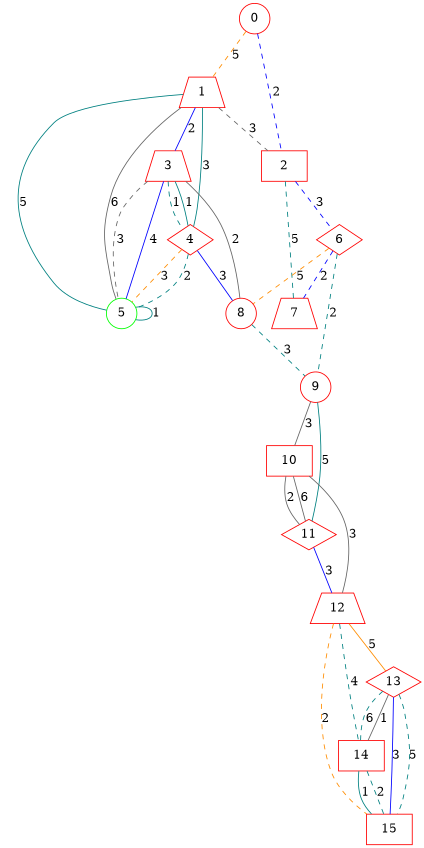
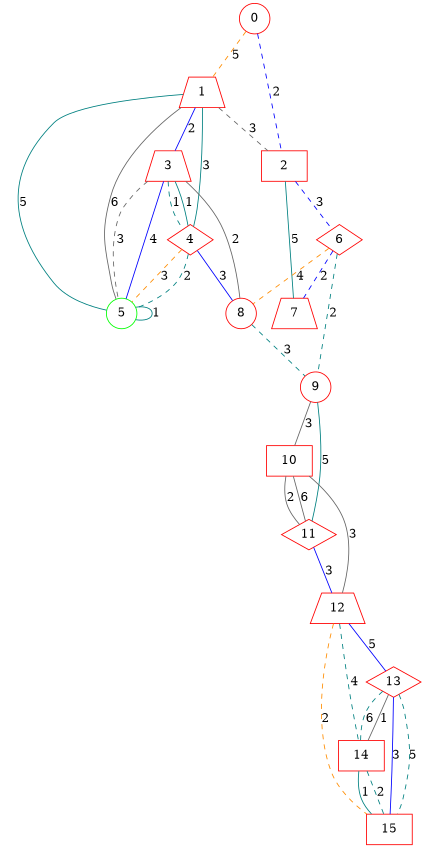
edge "2" -- "7": style dashed -> solid
edge "6" -- "8": label "5" -> "4"
edge "12" -- "13": color darkorange -> blue
